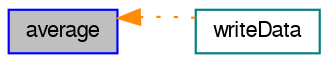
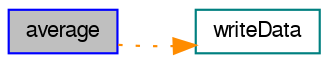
edge "writeData" -> "average": reversed
